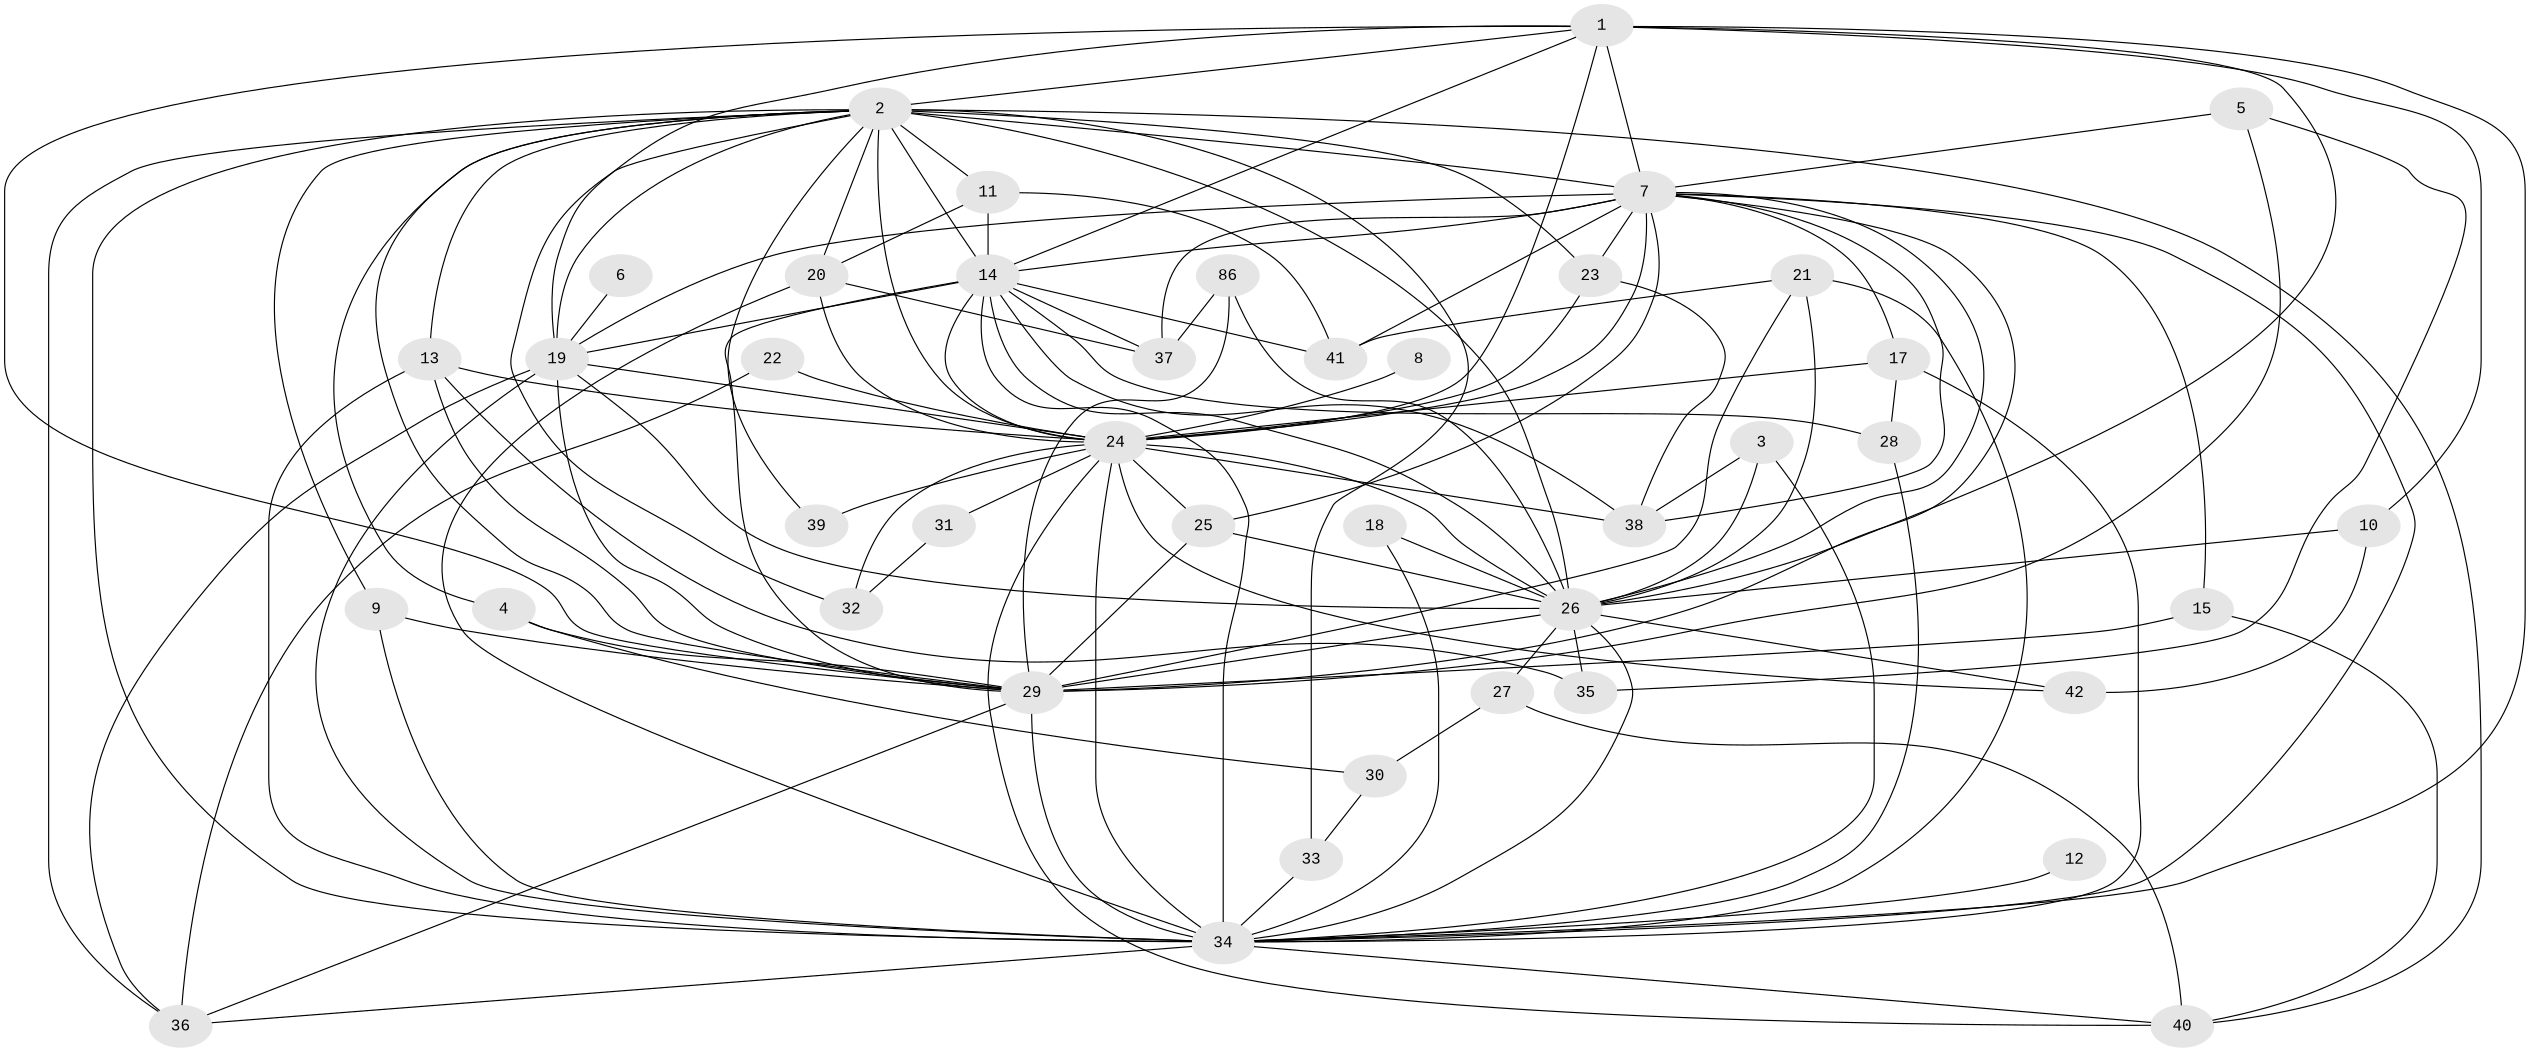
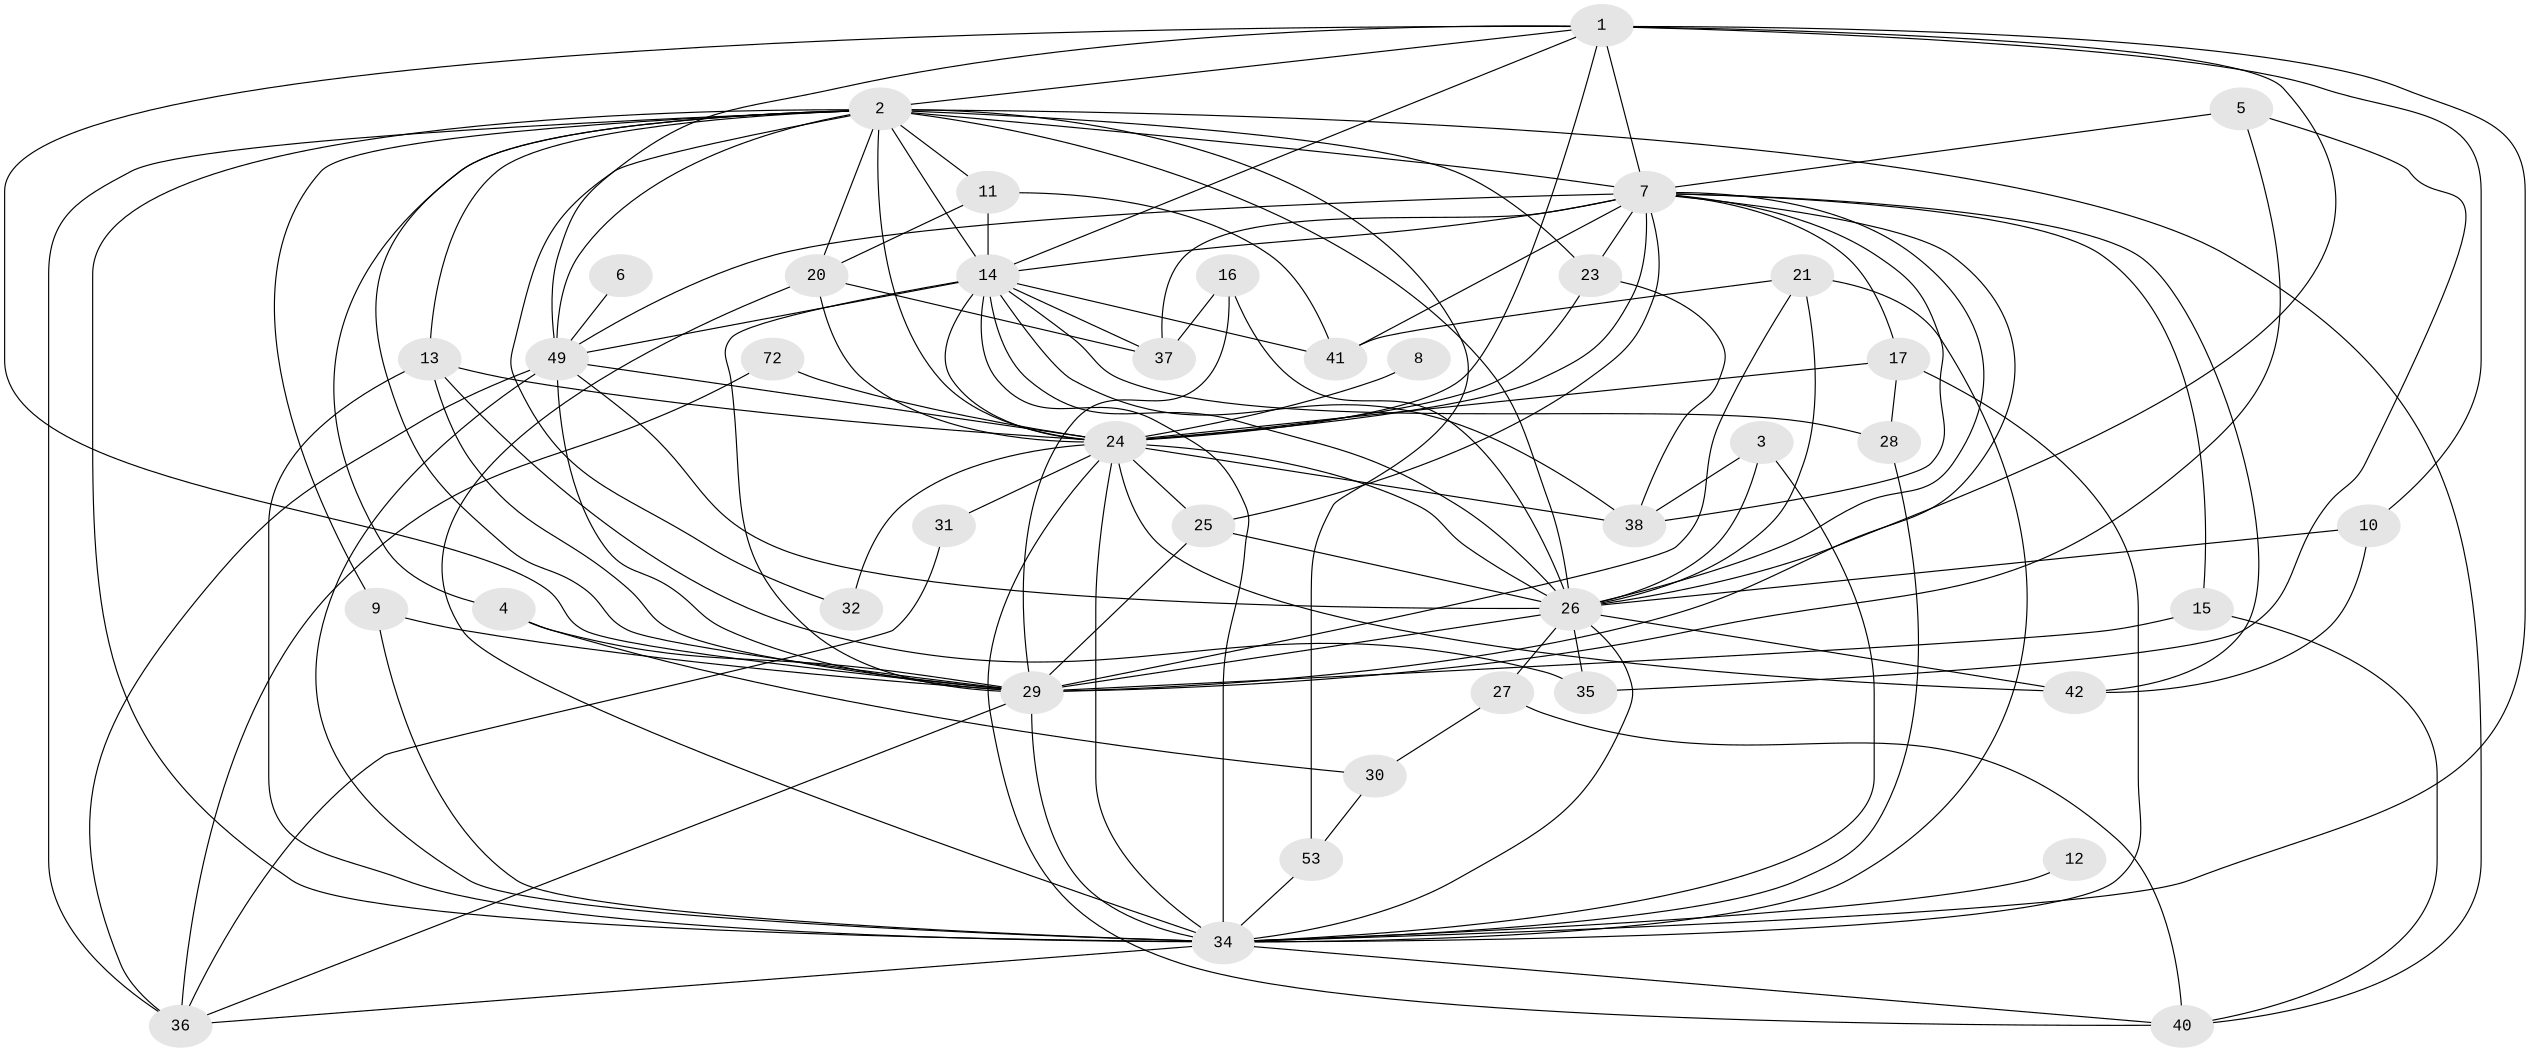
node "86": label "86" -> "16"
node "19": label "19" -> "49"
node "22": label "22" -> "72"
node "39": removed
node "18": removed
edge "31" -- "32": now "31" -- "36"
edge "7" -- "34": now "7" -- "42"
node "33": label "33" -> "53"
